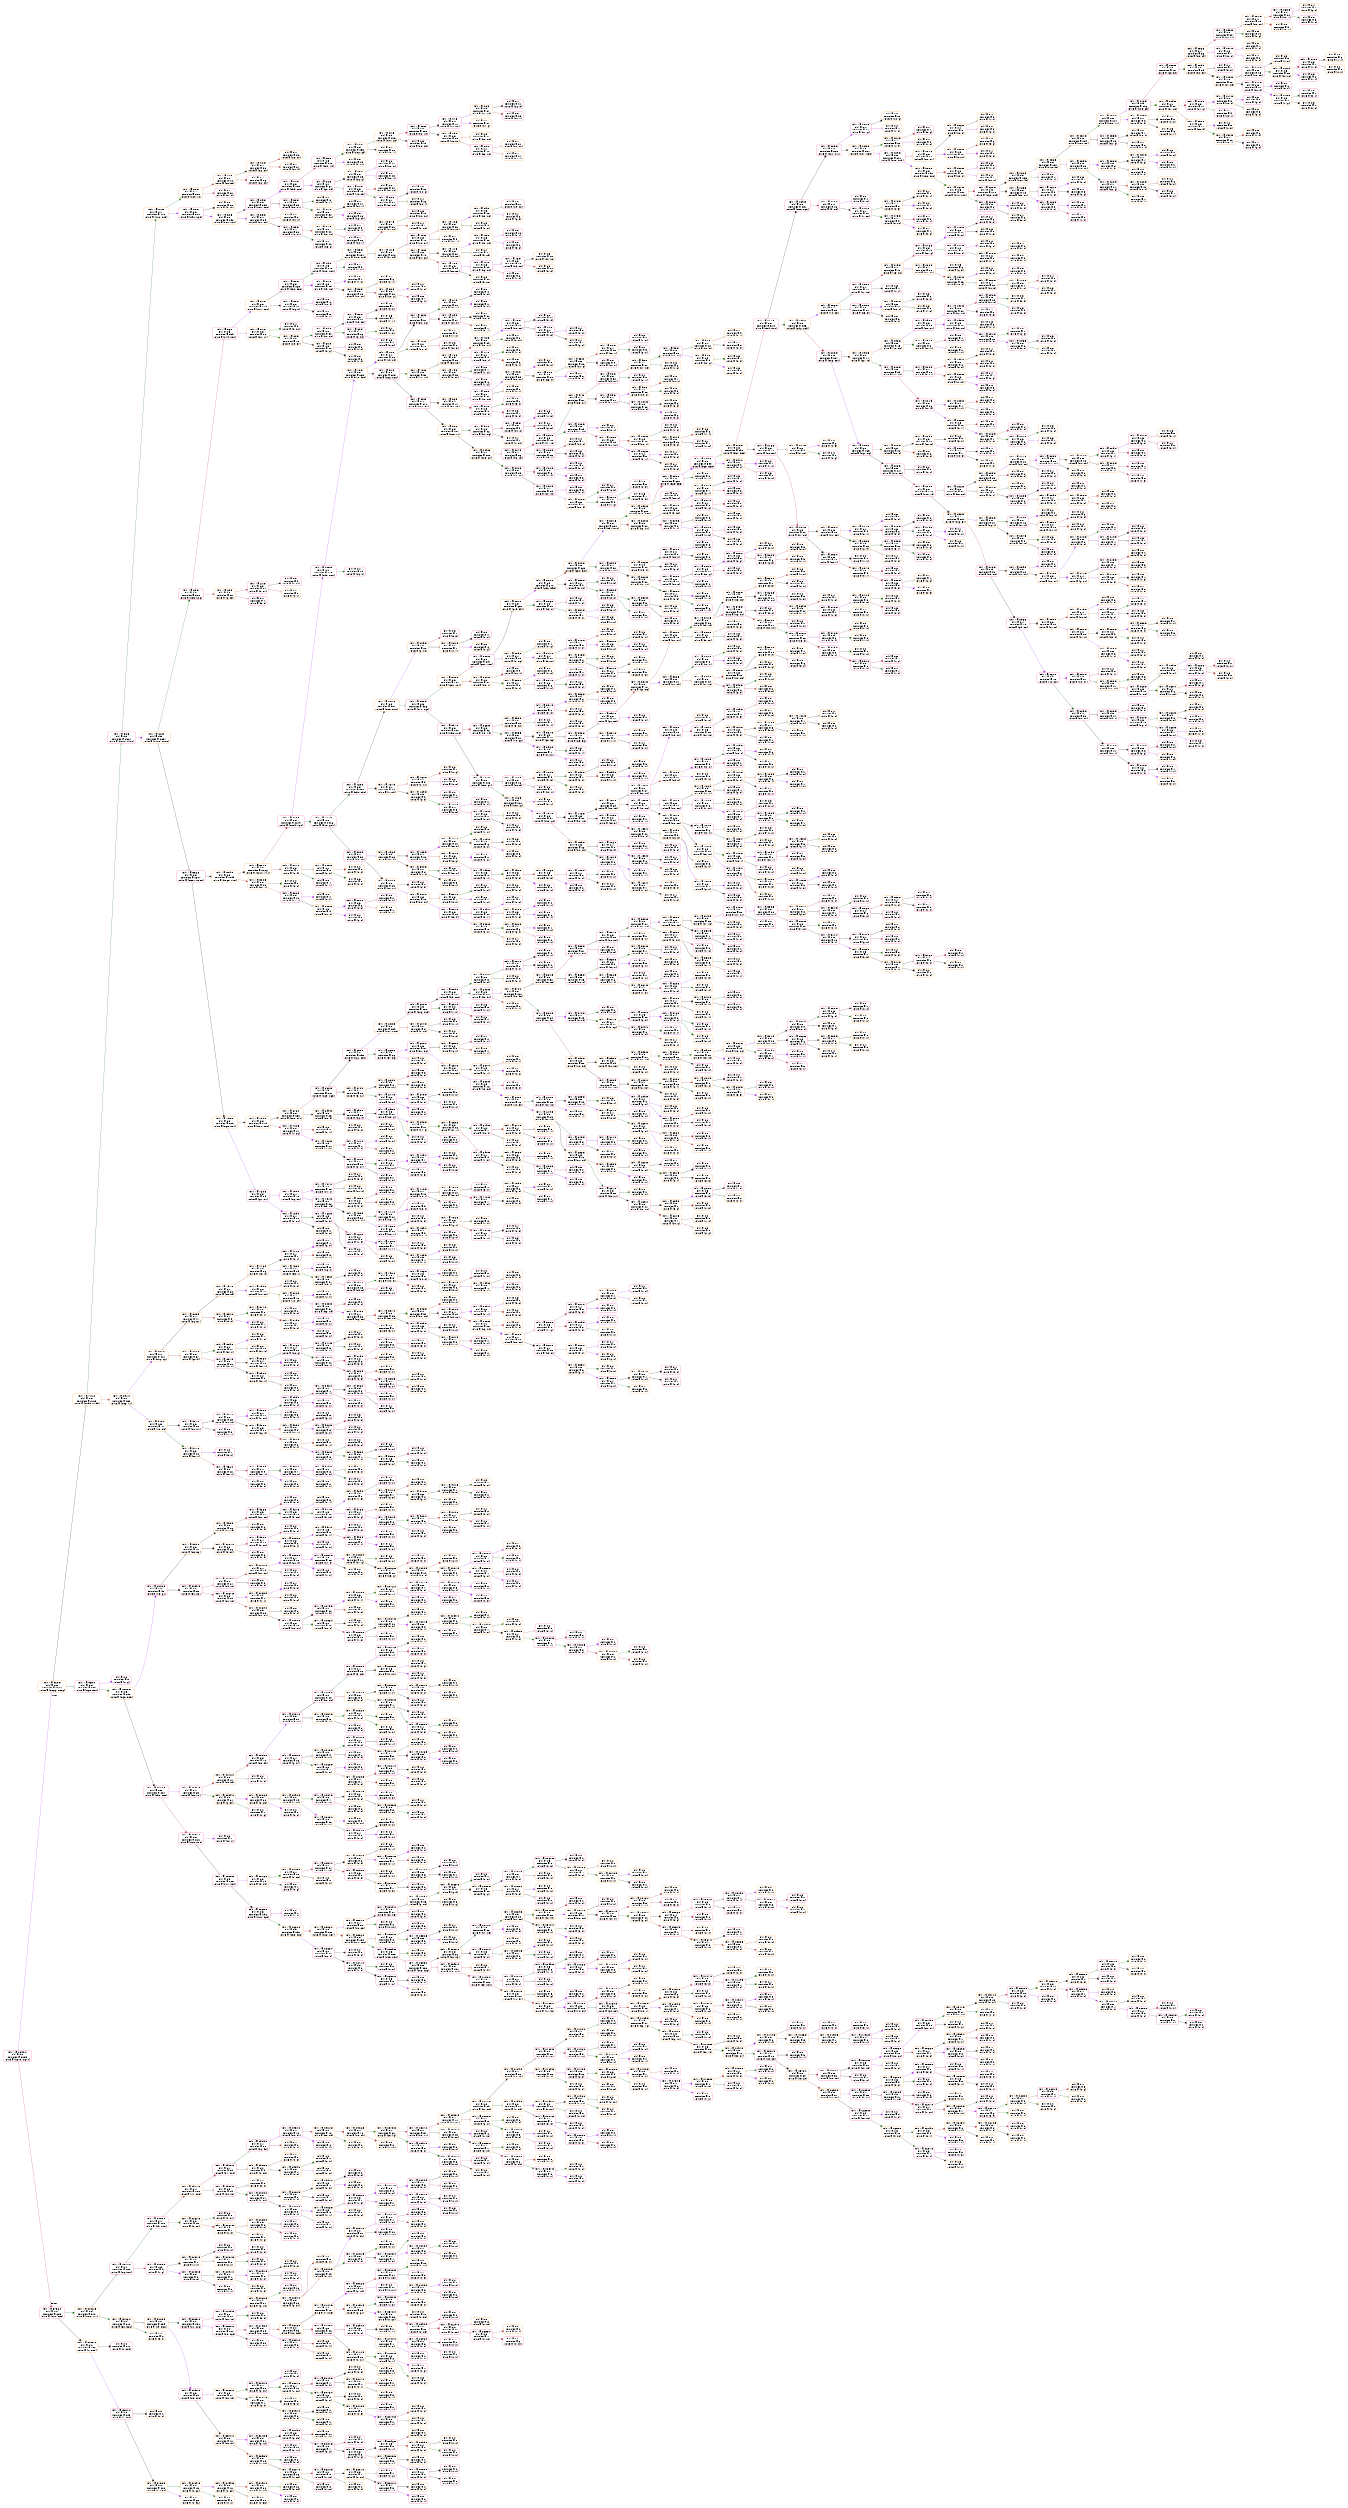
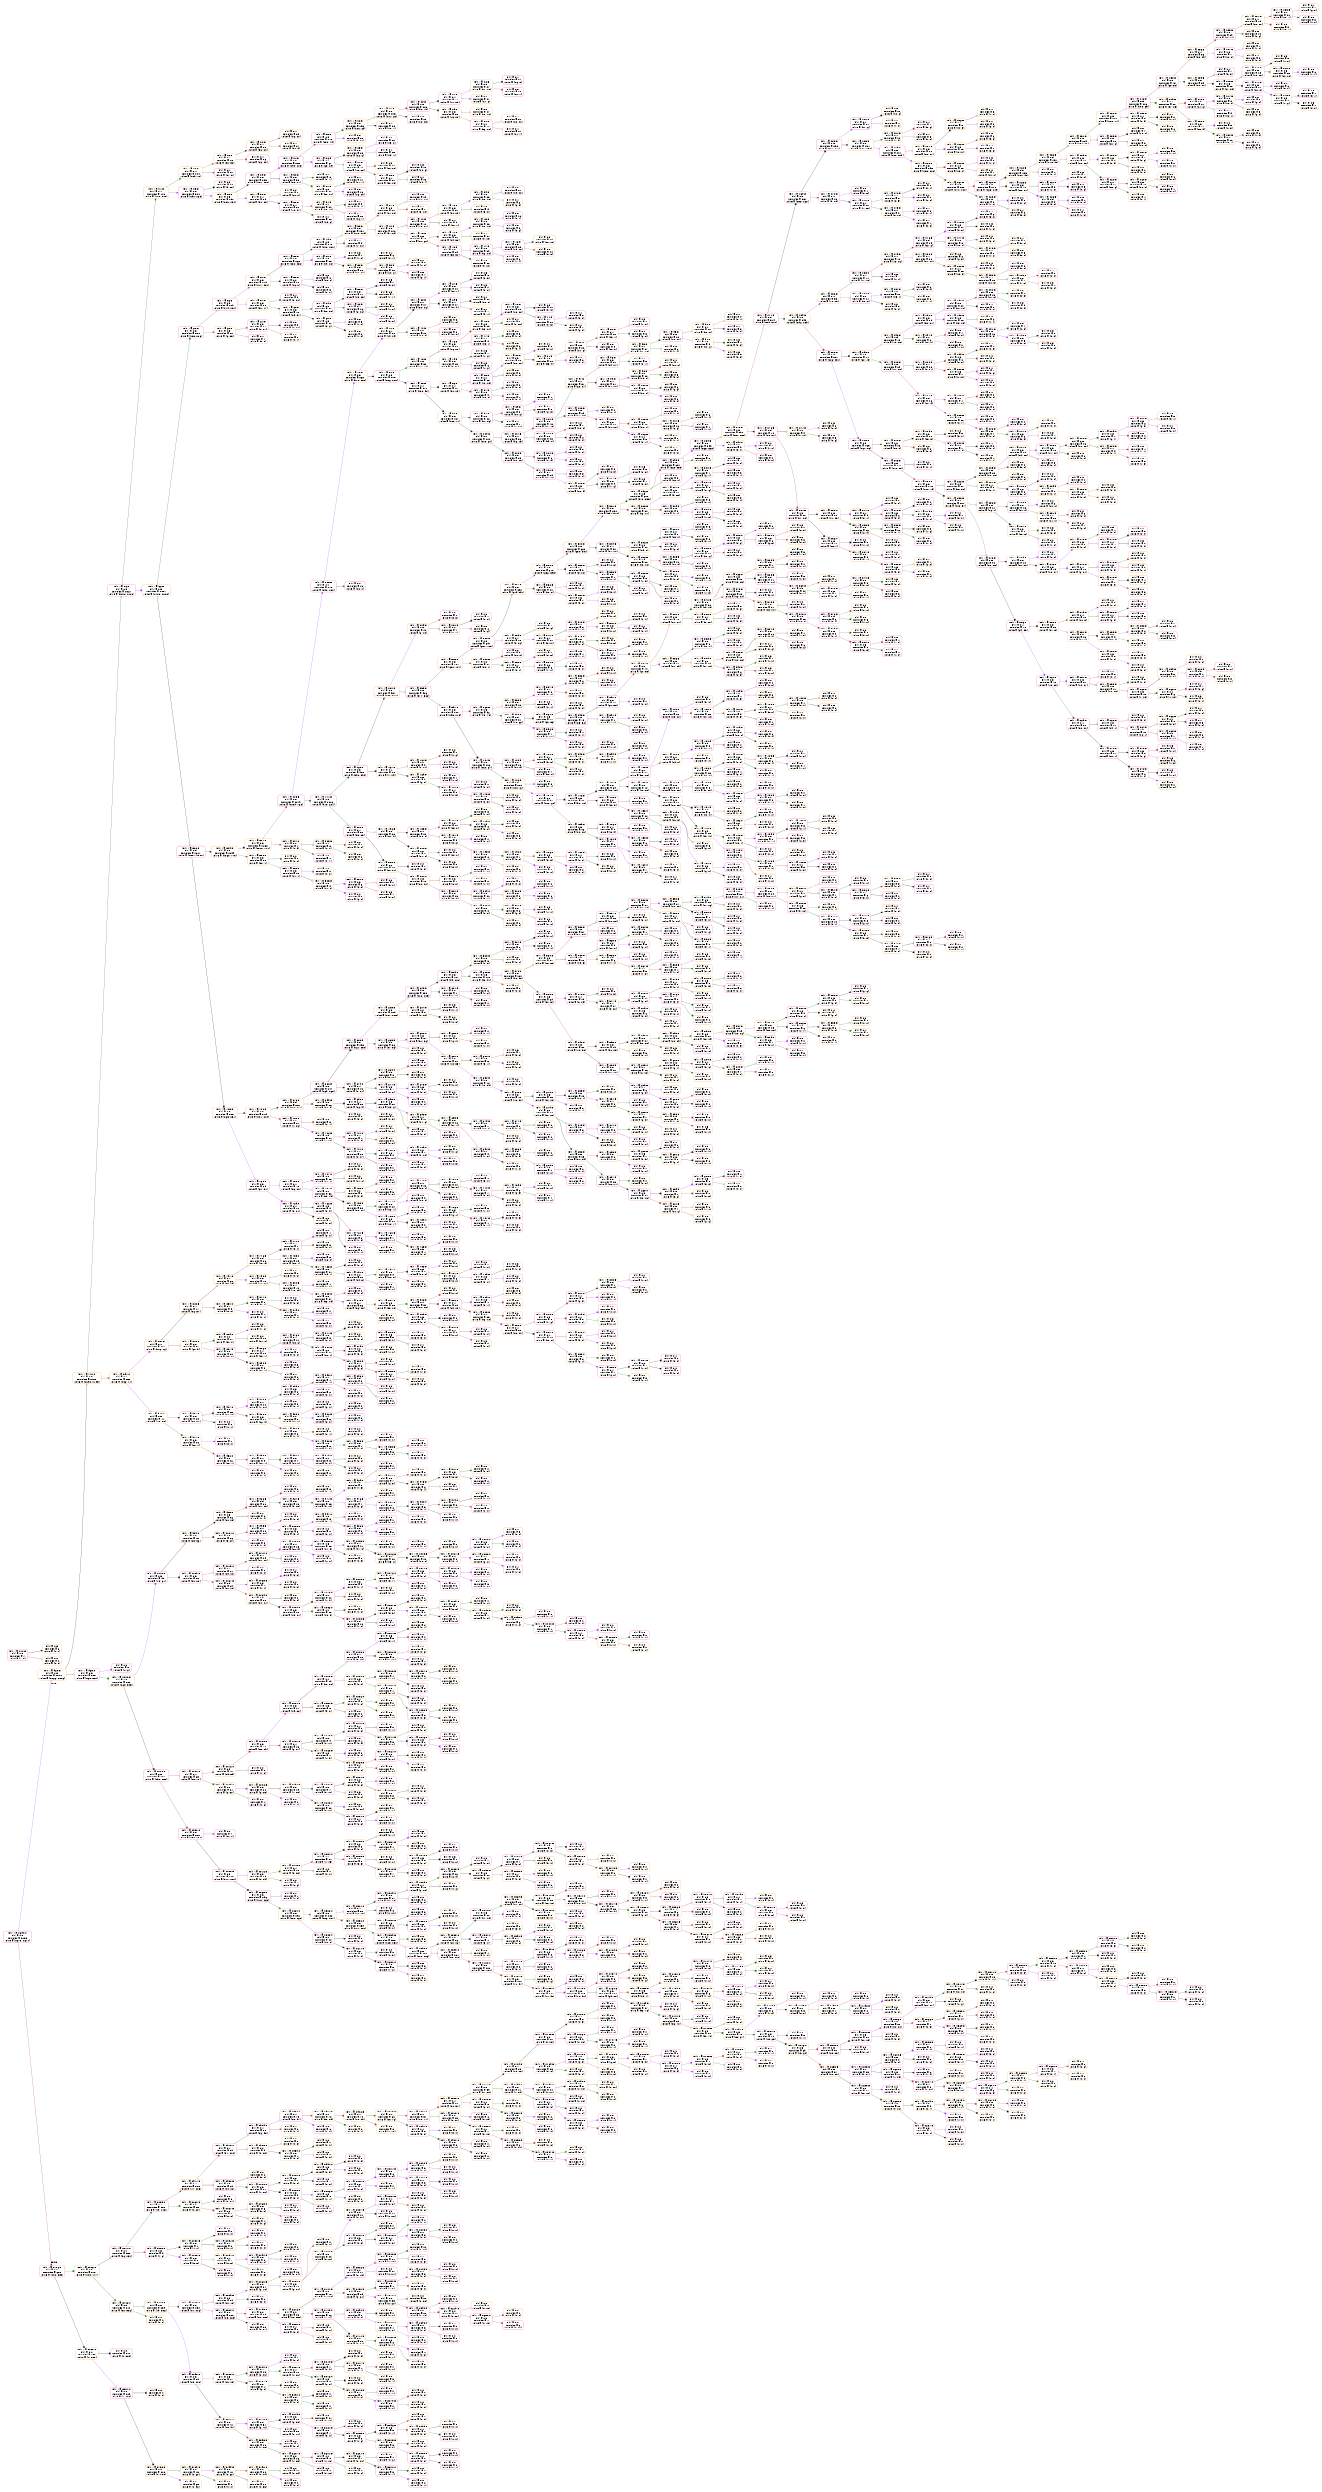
edge "rain <= 142.5 gini = 0.5 samples = 13 value = [11, 12]" -> "rain <= 141.5 gini = 0.5 samples = 7 value = [4, 5]": removed
edge "rain <= 68.5 gini = 0.4 samples = 27 value = [31, 16]" -> "rain <= 67.5 gini = 0.5 samples = 10 value = [11, 7]": color darkgreen -> purple
